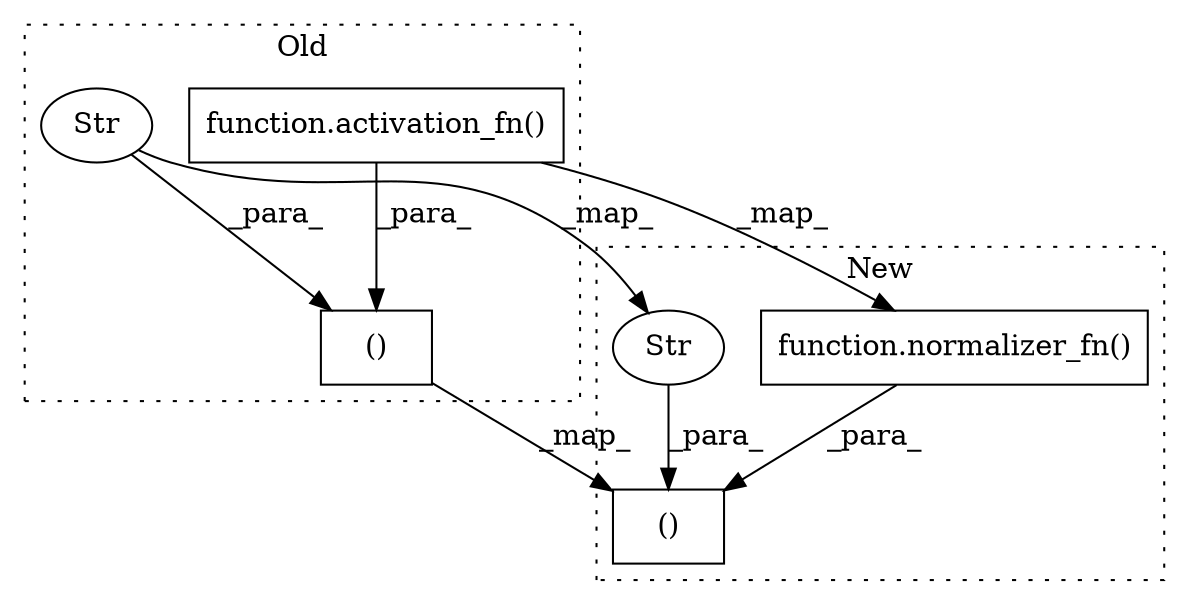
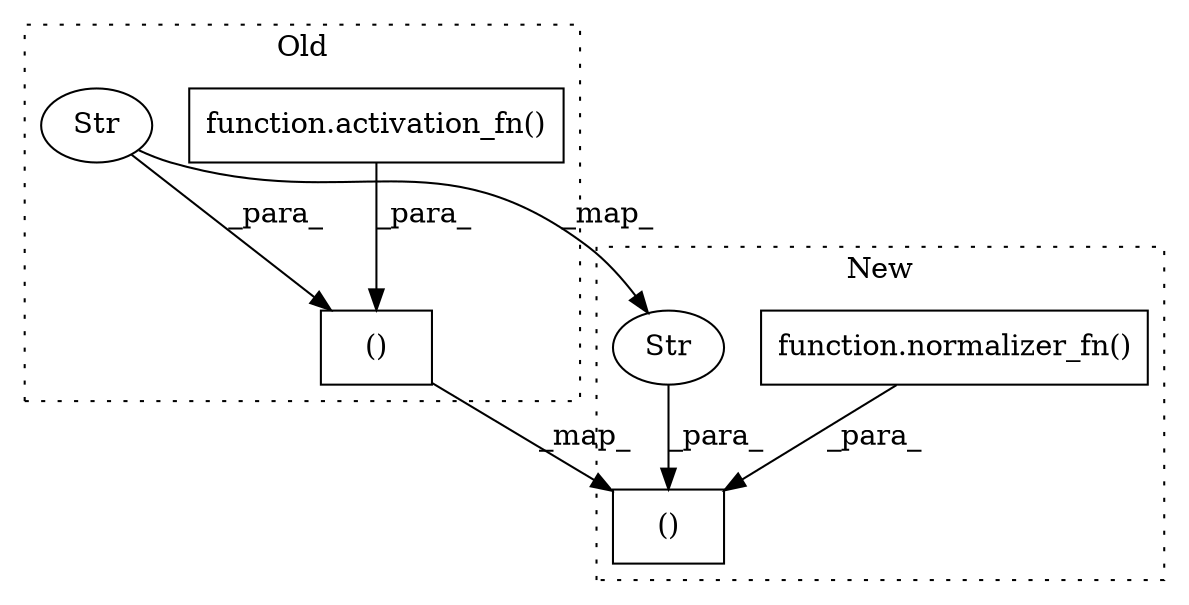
edge "function.activation_fn()" -> "function.normalizer_fn()": removed, label "_map_"
